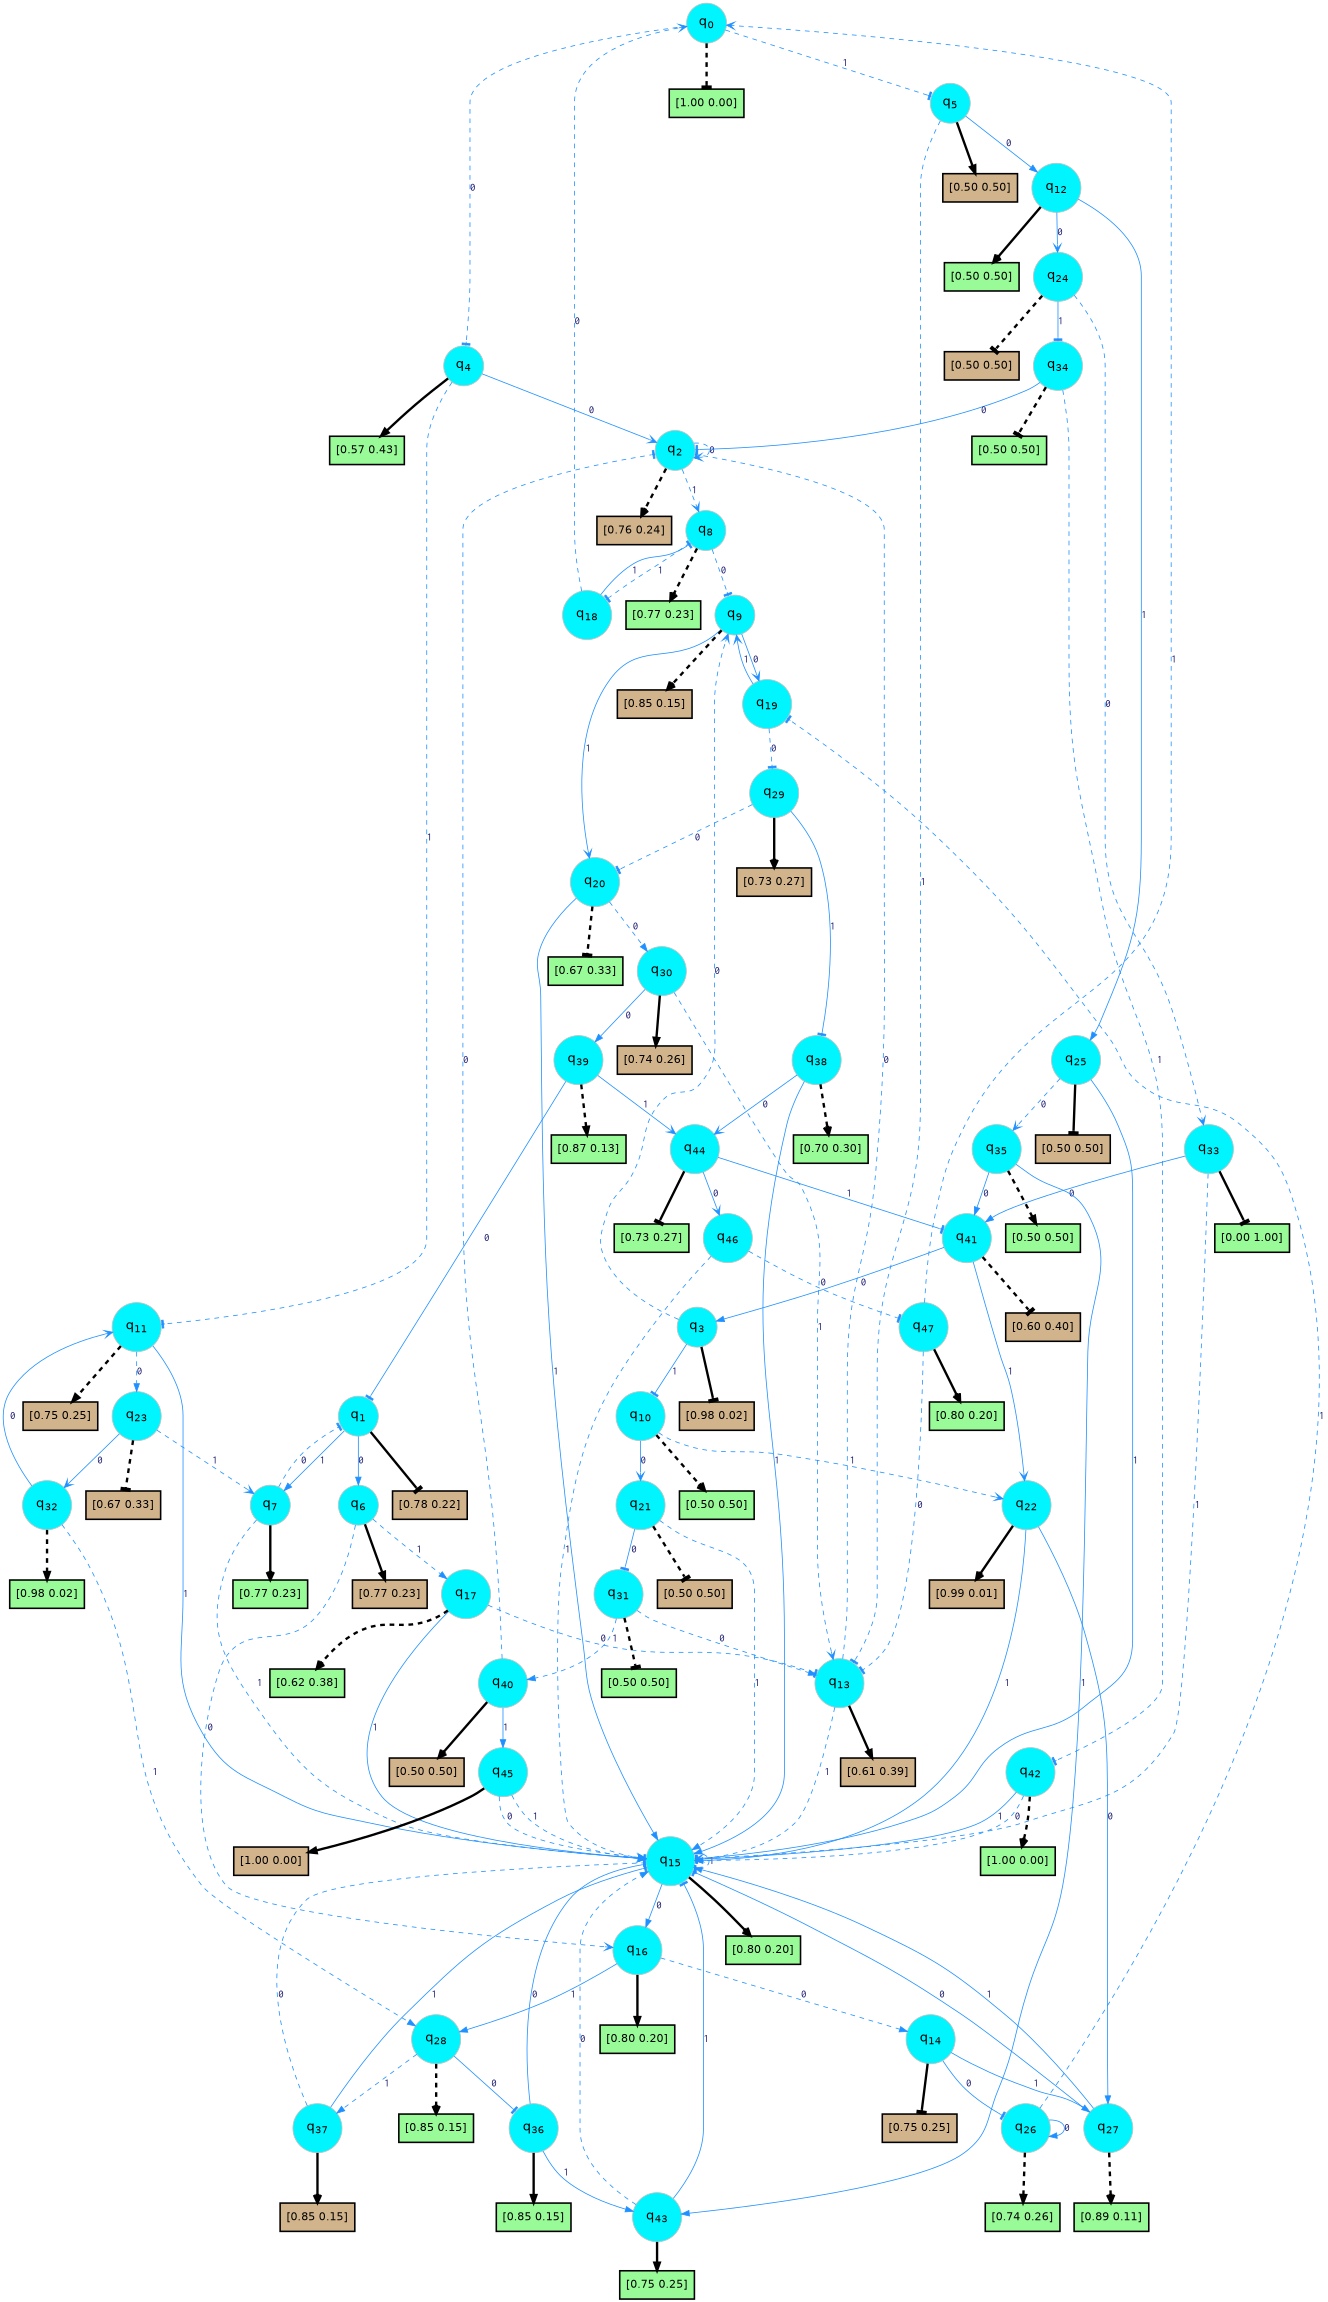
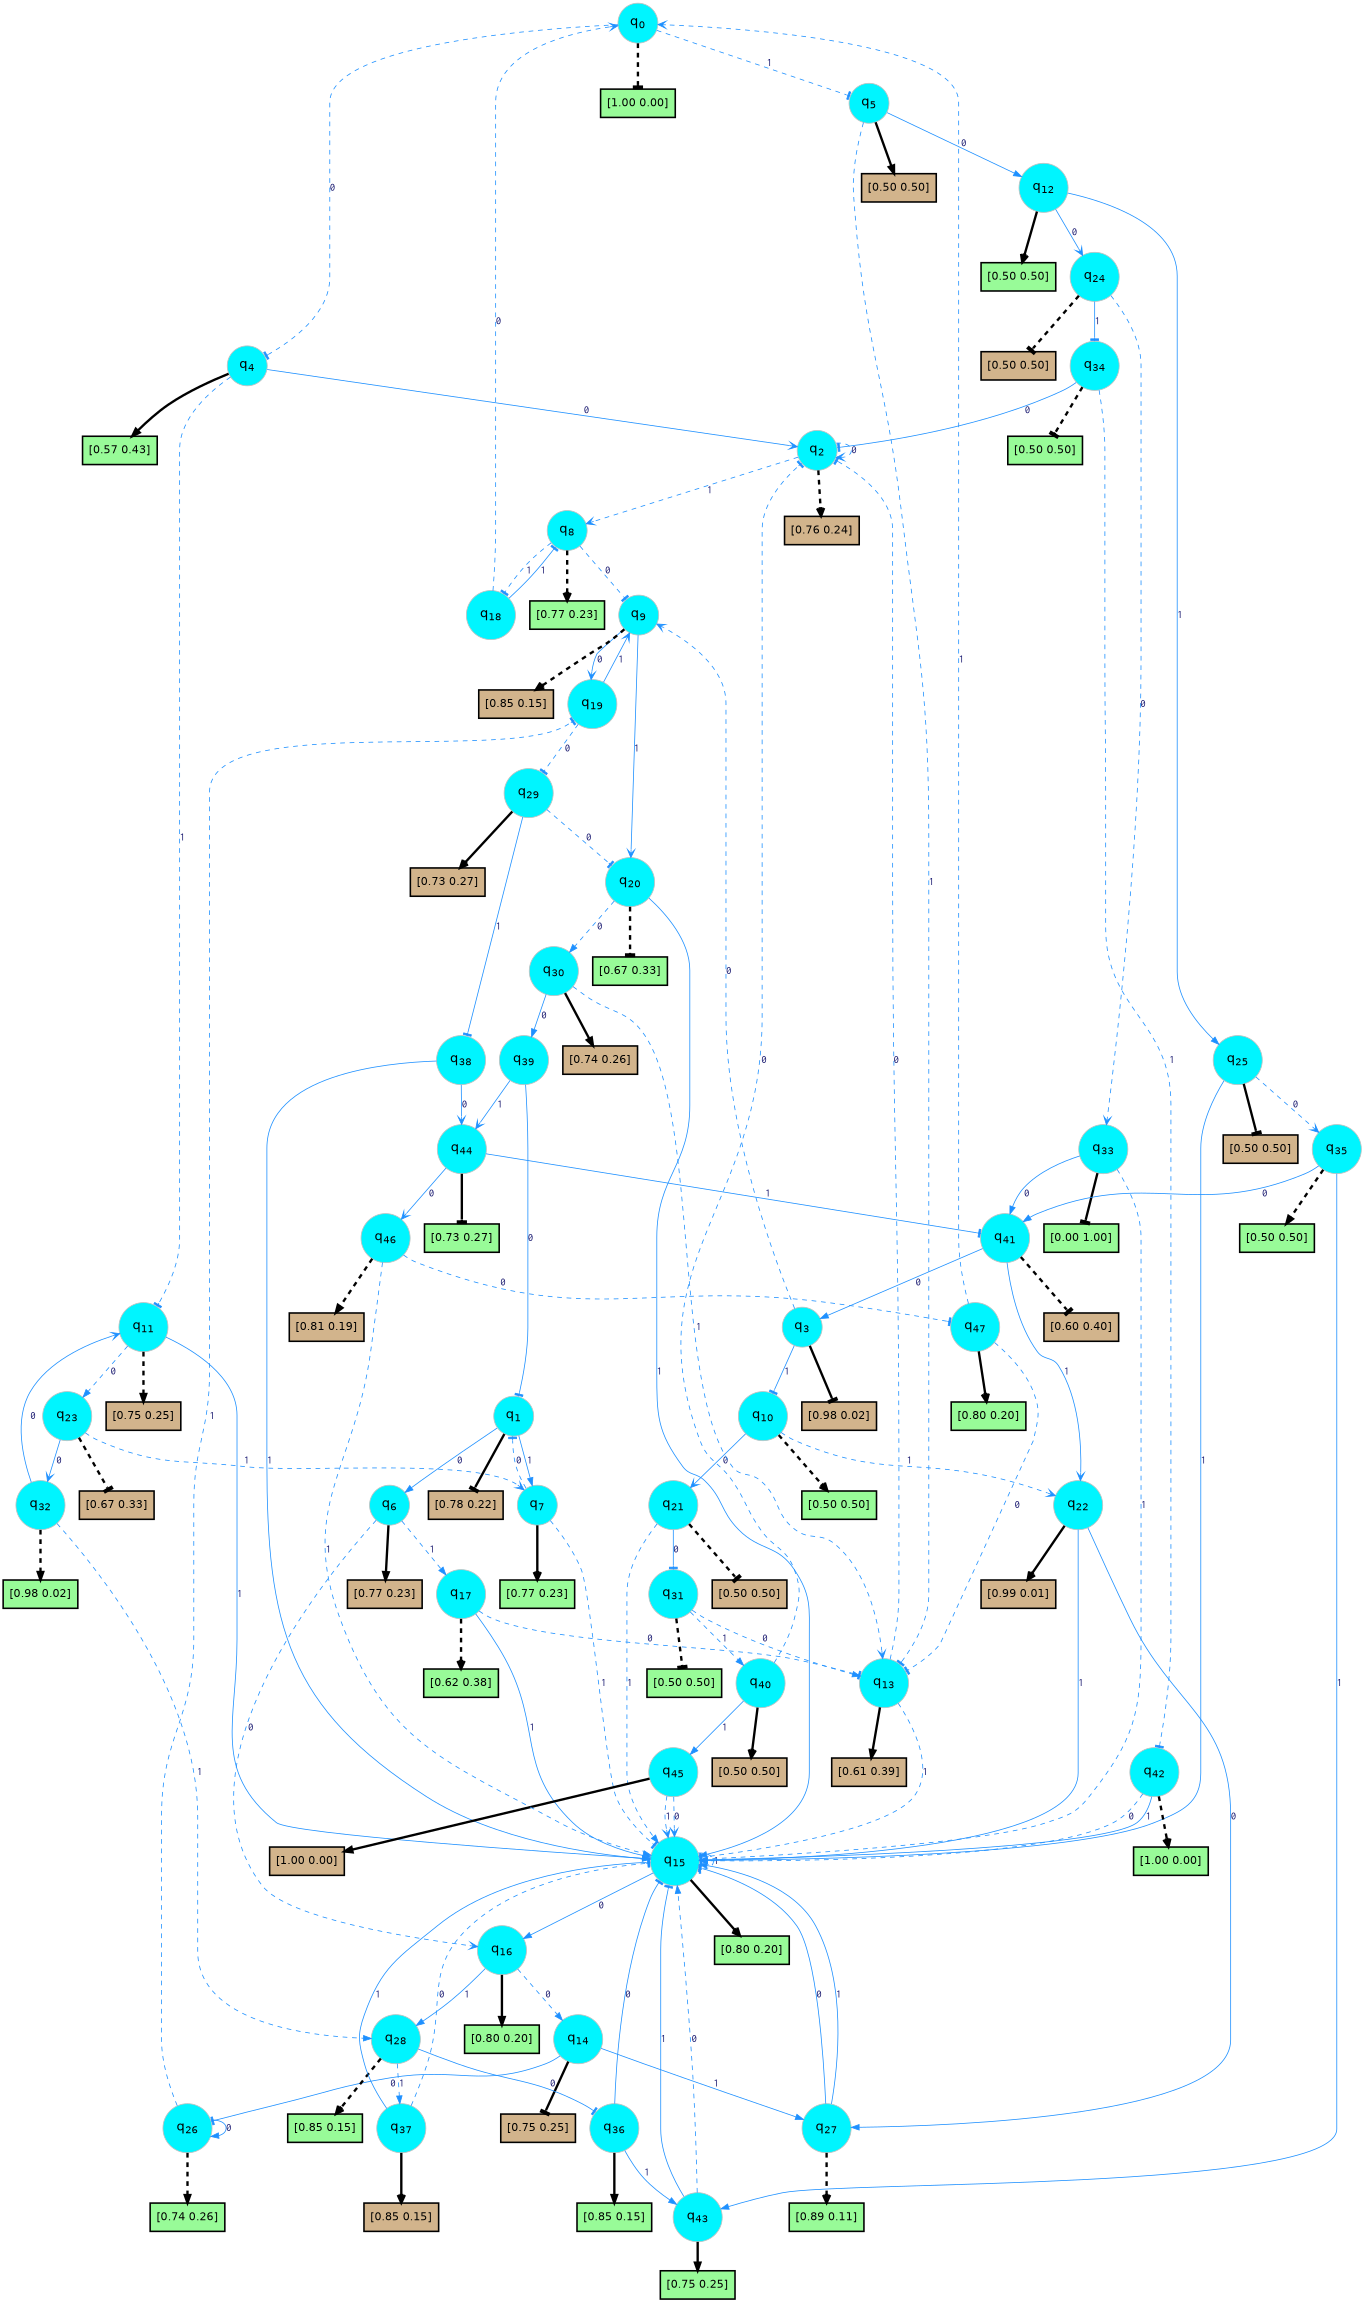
node "[0.87 0.13]": removed
node "[0.70 0.30]": removed
node "[0.81 0.19]": added
